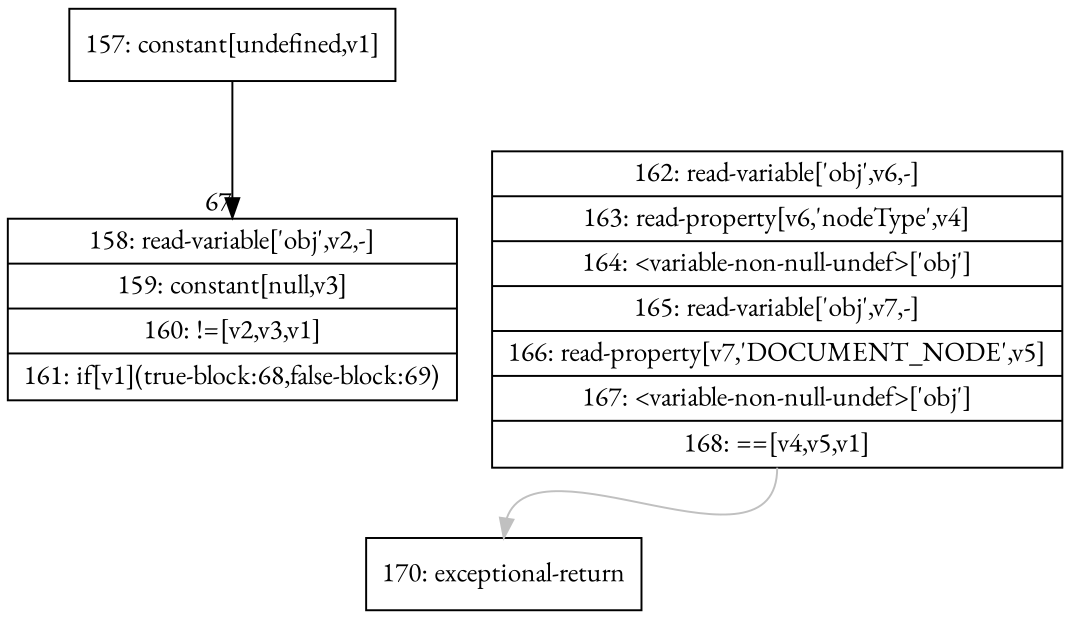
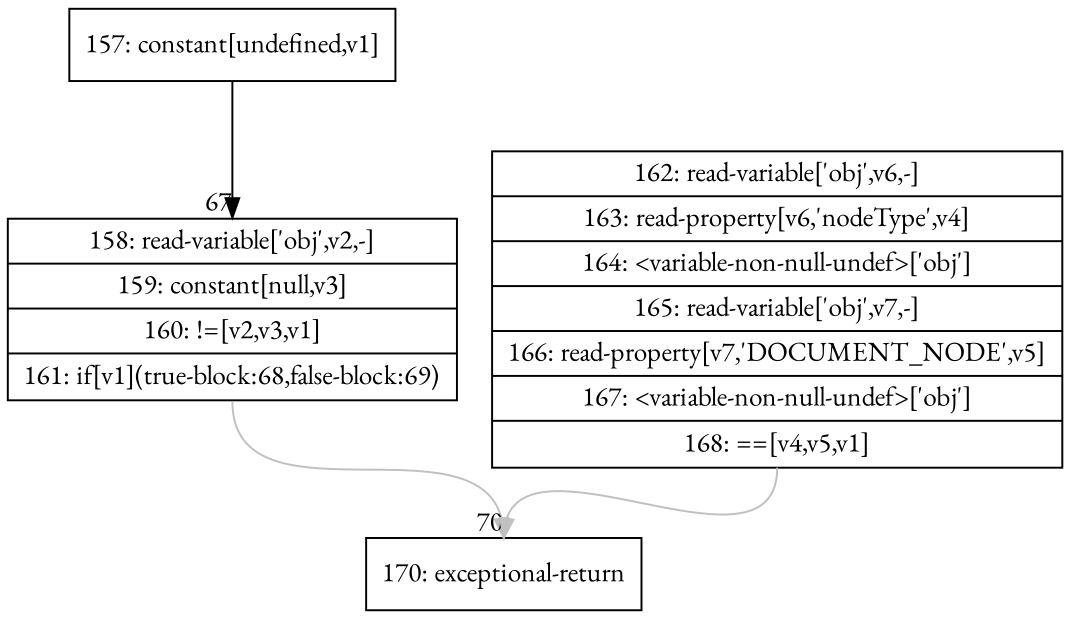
edge "158: read-variable['obj',v2,-]" -> "170: exceptional-return": added
